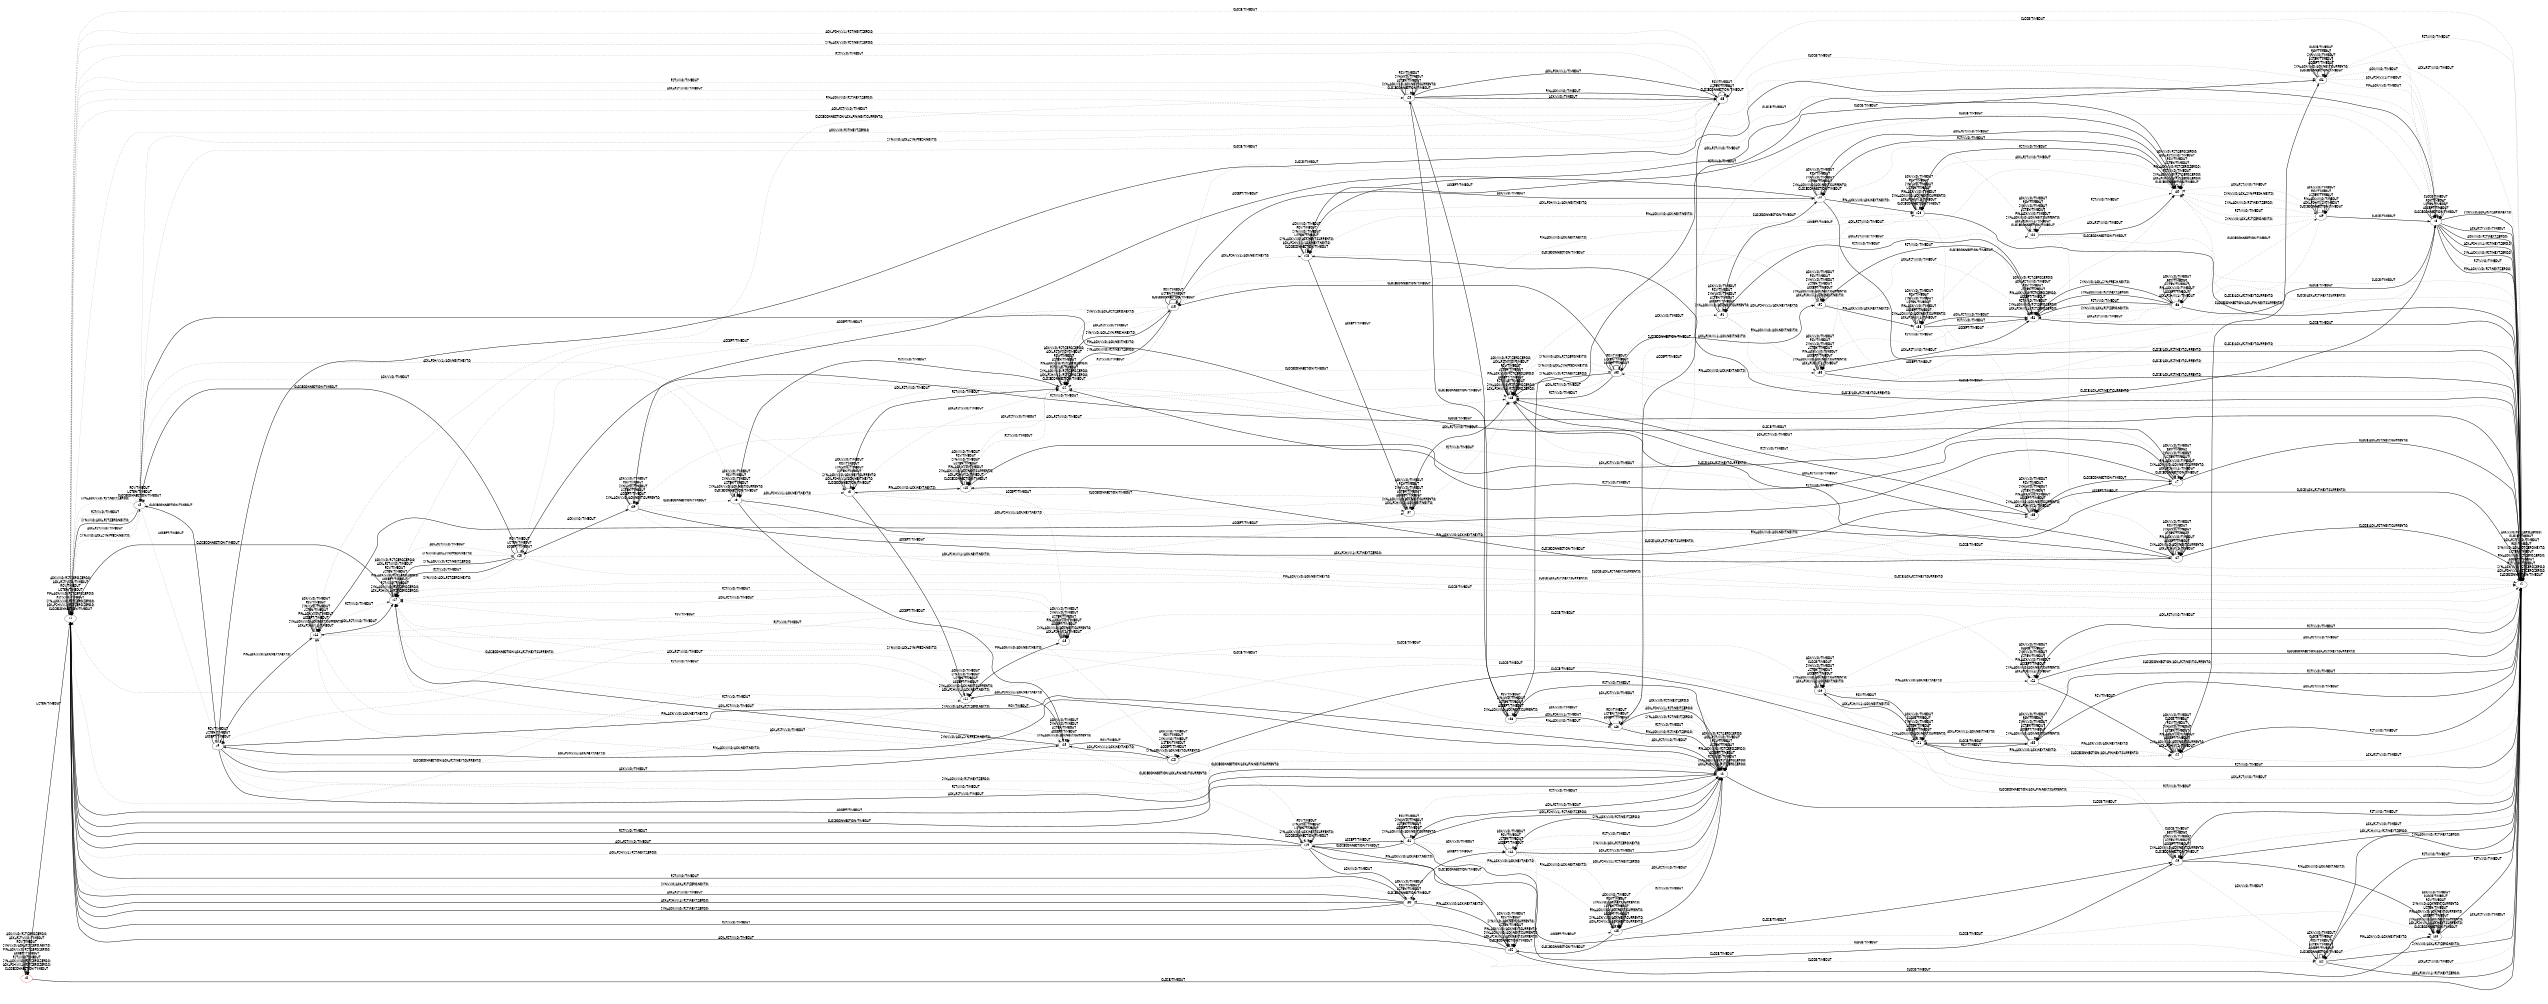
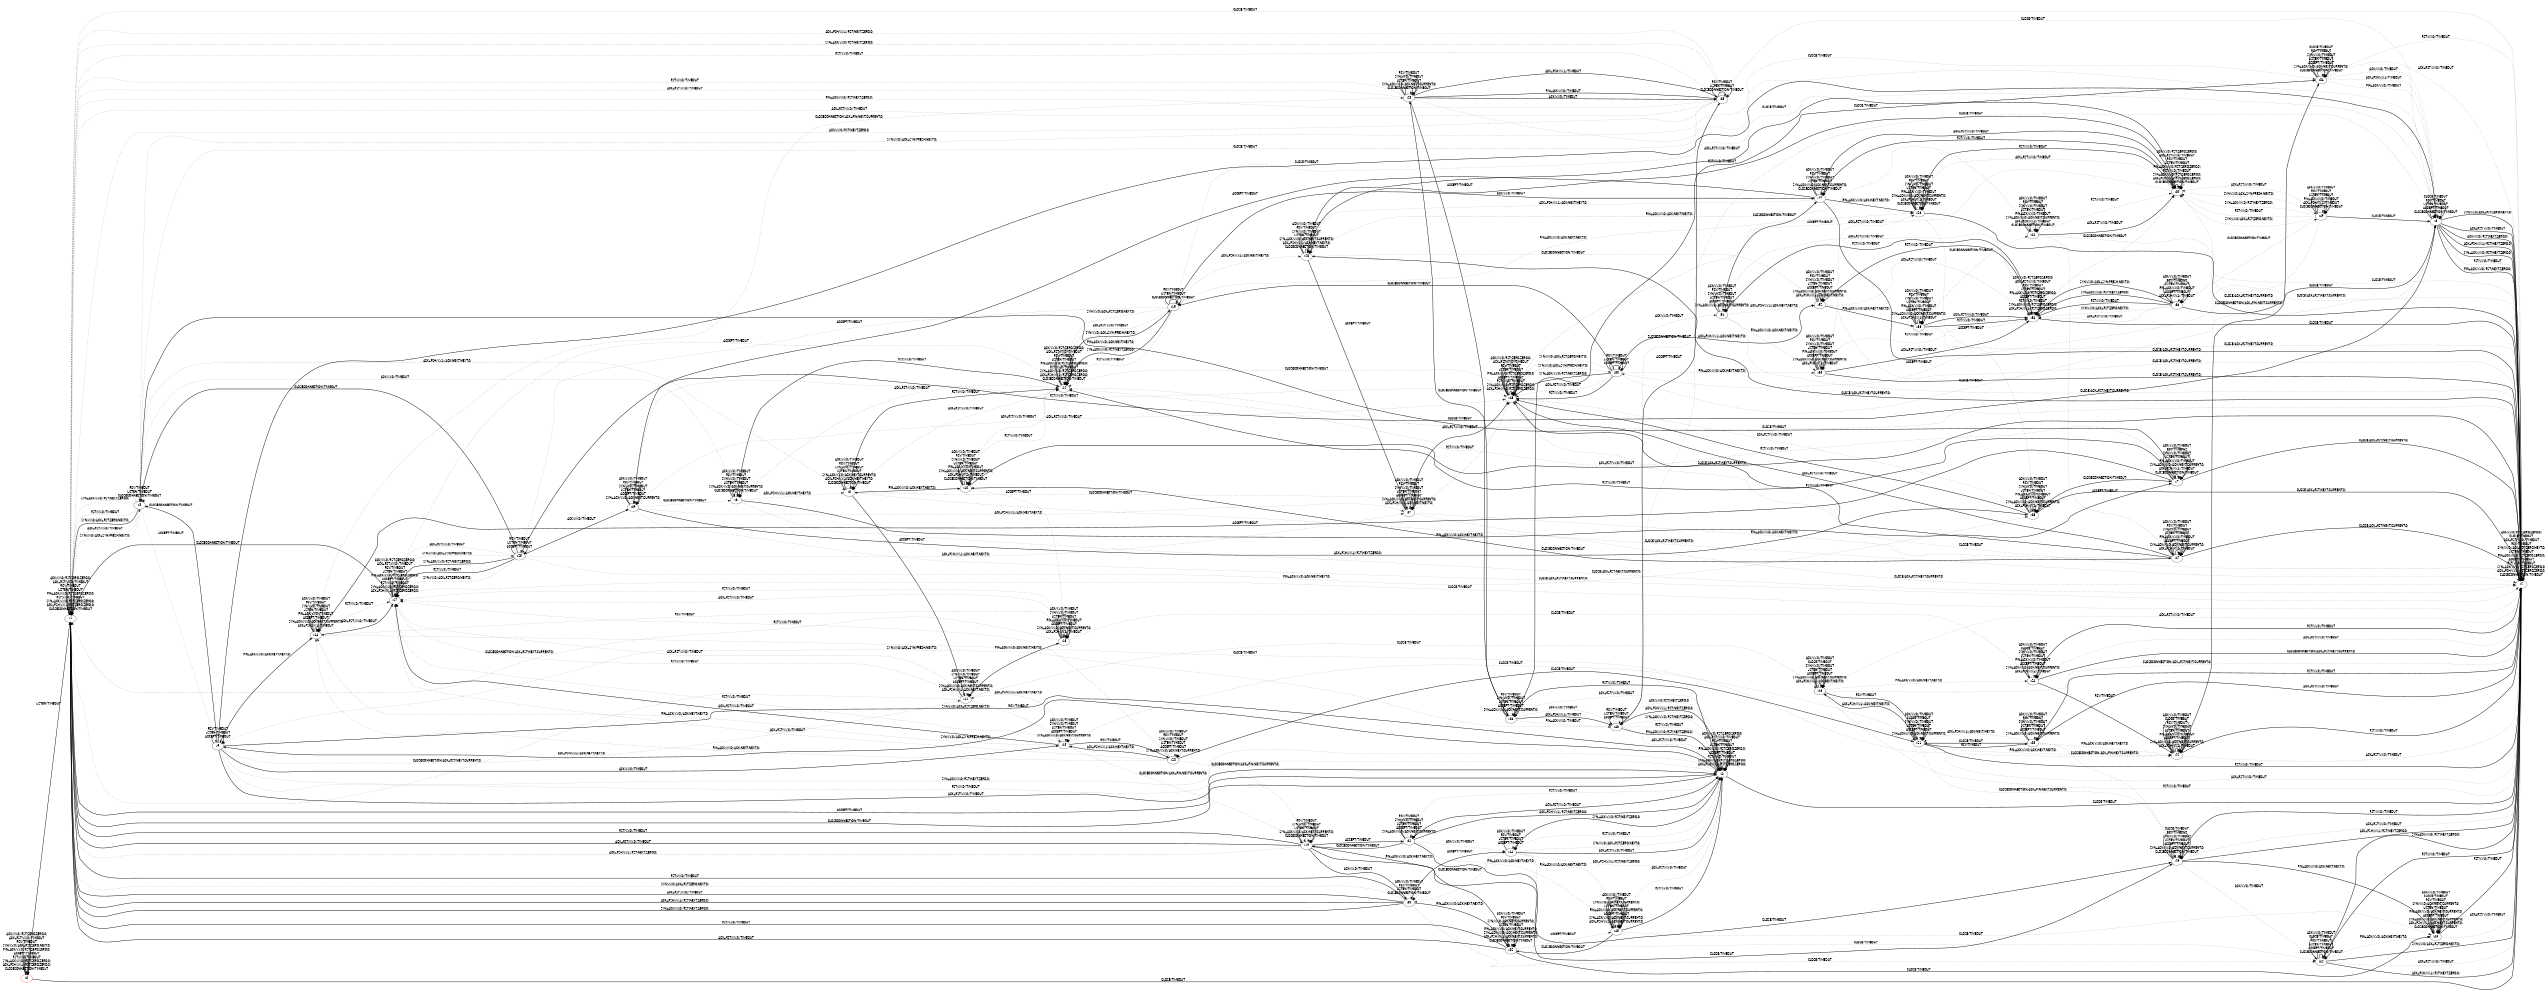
edge "s6" -> "s13": removed, label "ACCEPT/TIMEOUT"
edge "s13" -> "s11": style bold -> dotted
